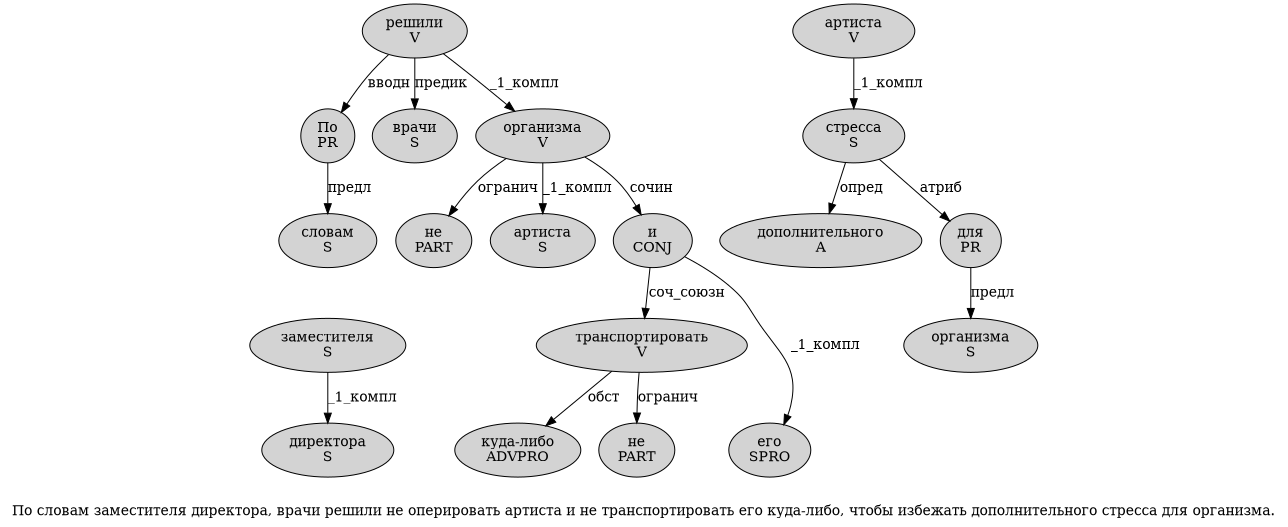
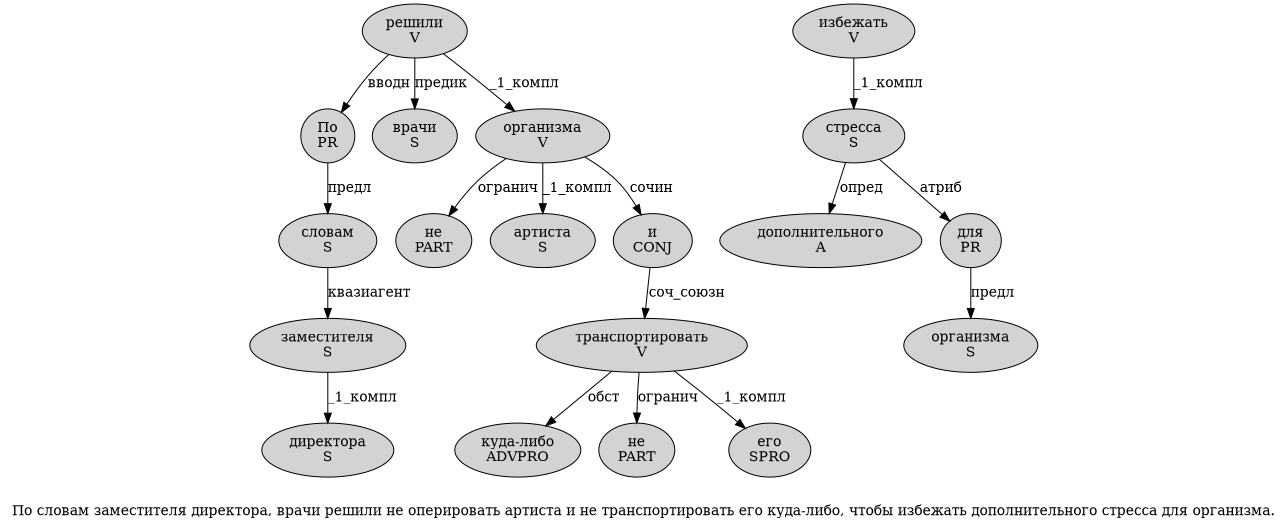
node "артиста V": label "артиста V" -> "избежать V"
edge "словам S" -> "заместителя S": added, label "квазиагент"
edge "и CONJ" -> "его SPRO": now "транспортировать V" -> "его SPRO"
